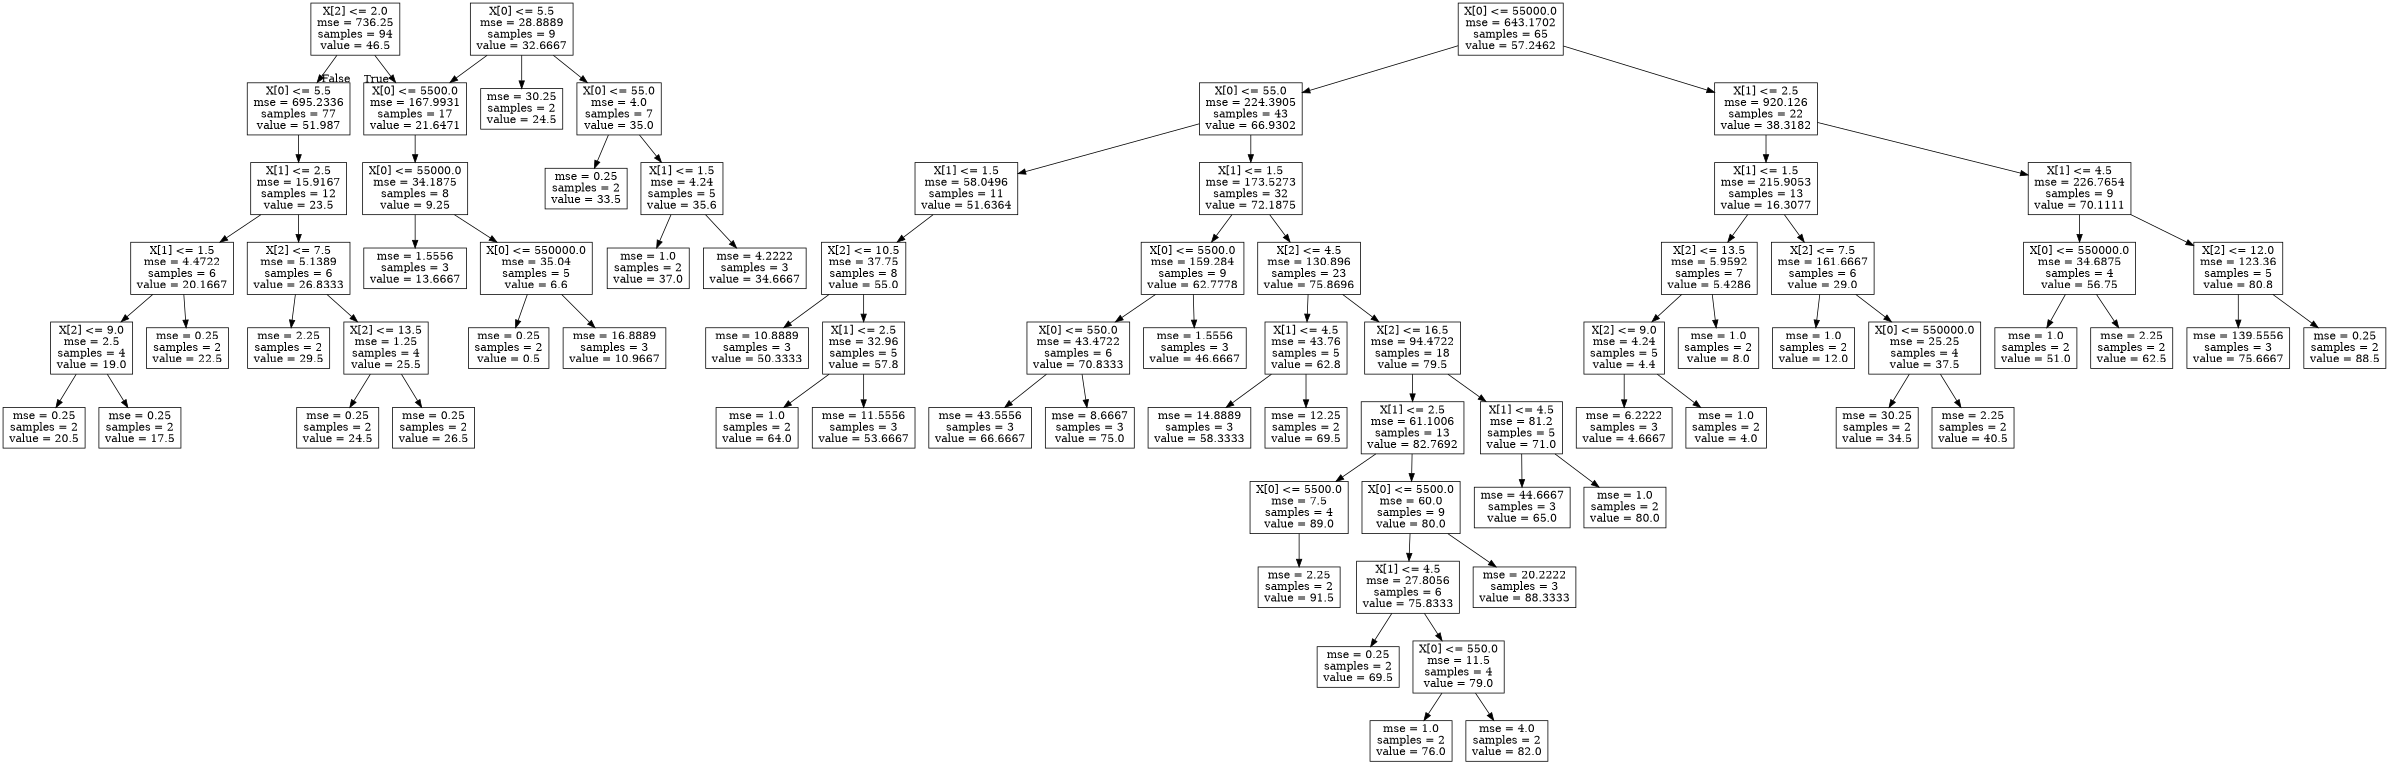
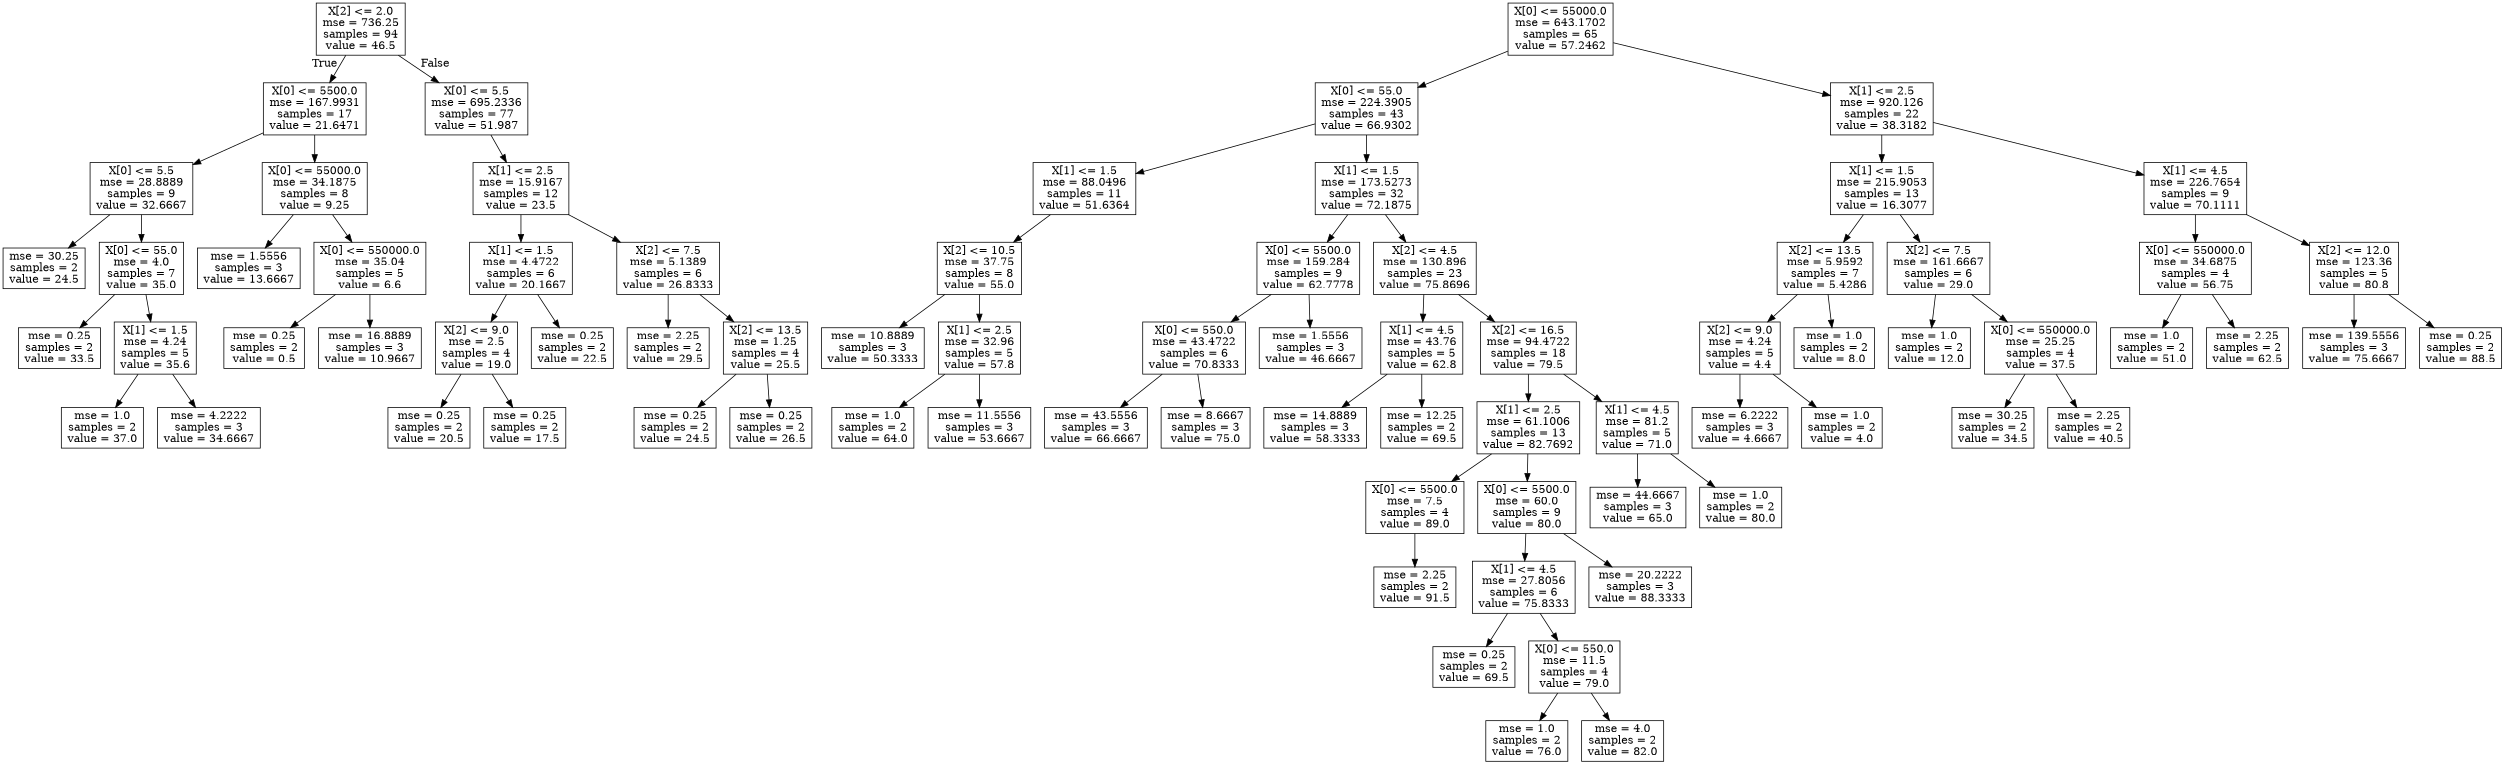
edge "X[0] <= 5.5 mse = 28.8889 samples = 9 value = 32.6667" -> "X[0] <= 5500.0 mse = 167.9931 samples = 17 value = 21.6471": reversed
node "X[1] <= 1.5 mse = 58.0496 samples = 11 value = 51.6364": label "X[1] <= 1.5 mse = 58.0496 samples = 11 value = 51.6364" -> "X[1] <= 1.5 mse = 88.0496 samples = 11 value = 51.6364"
